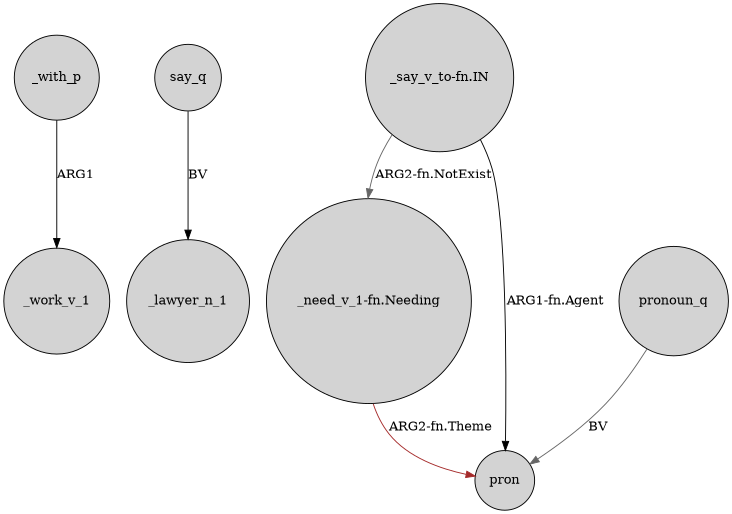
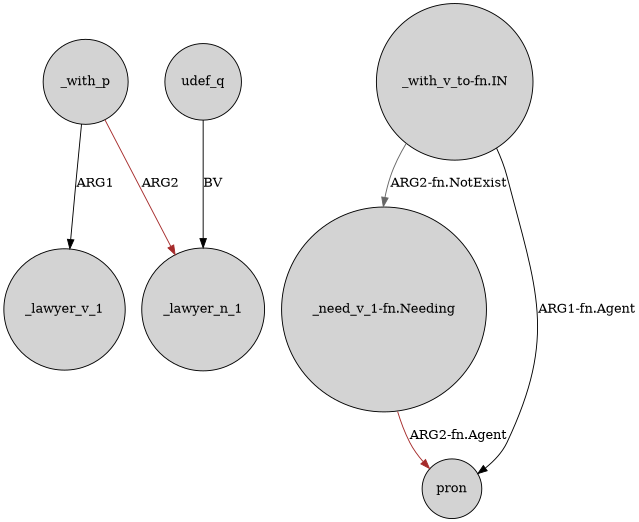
node "say_q": label "say_q" -> "udef_q"
node "_say_v_to-fn.IN": label "_say_v_to-fn.IN" -> "_with_v_to-fn.IN"
edge "_with_p" -> "_lawyer_n_1": added, label "ARG2"
node "_work_v_1": label "_work_v_1" -> "_lawyer_v_1"
node "pronoun_q": removed
edge "_need_v_1-fn.Needing" -> "pron": label "ARG2-fn.Theme" -> "ARG2-fn.Agent"
